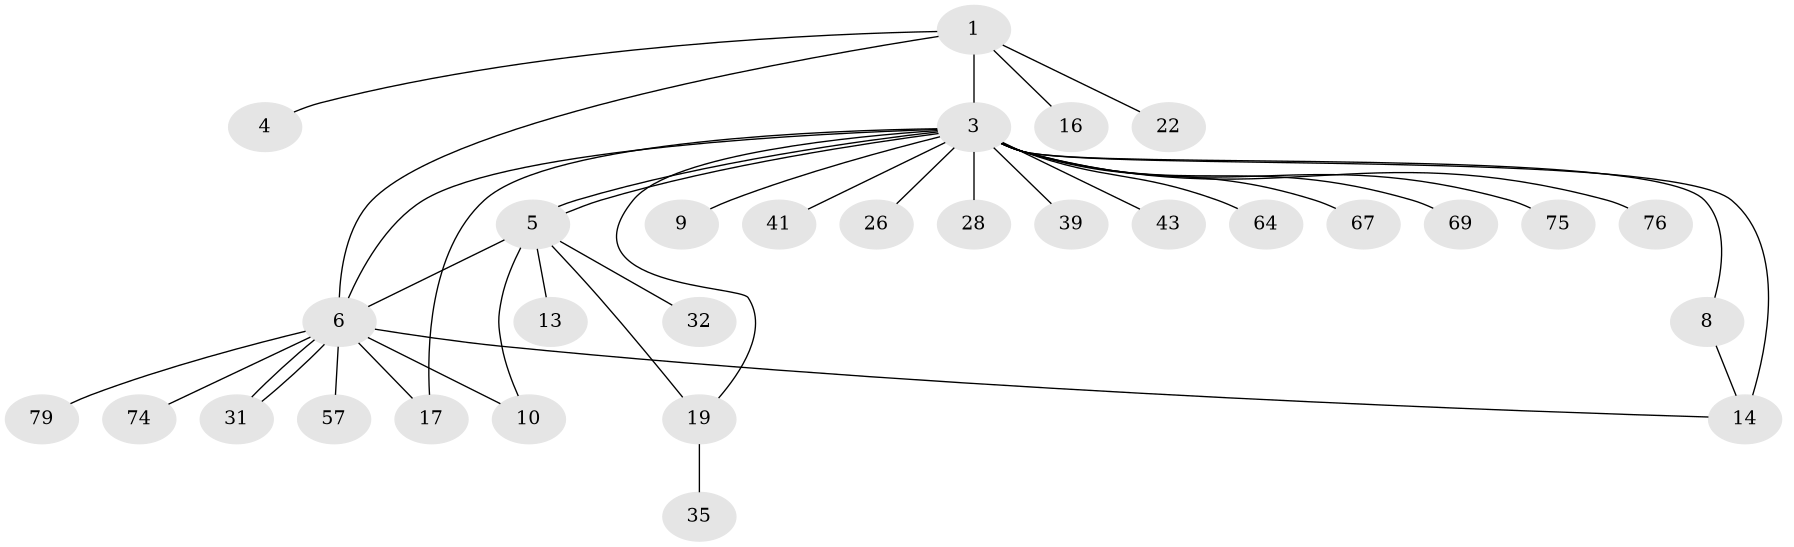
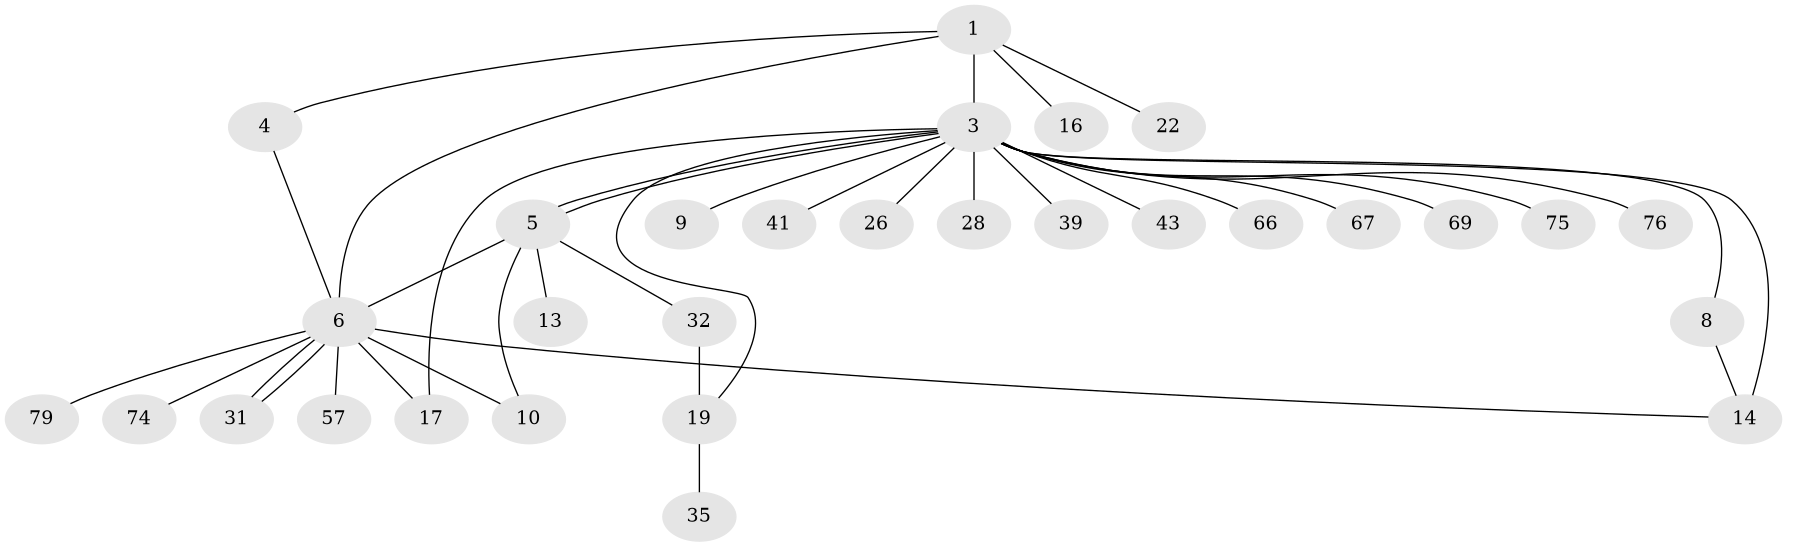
edge "3" -- "6": now "4" -- "6"
node "64": label "64" -> "66"
edge "5" -- "19": now "32" -- "19"
